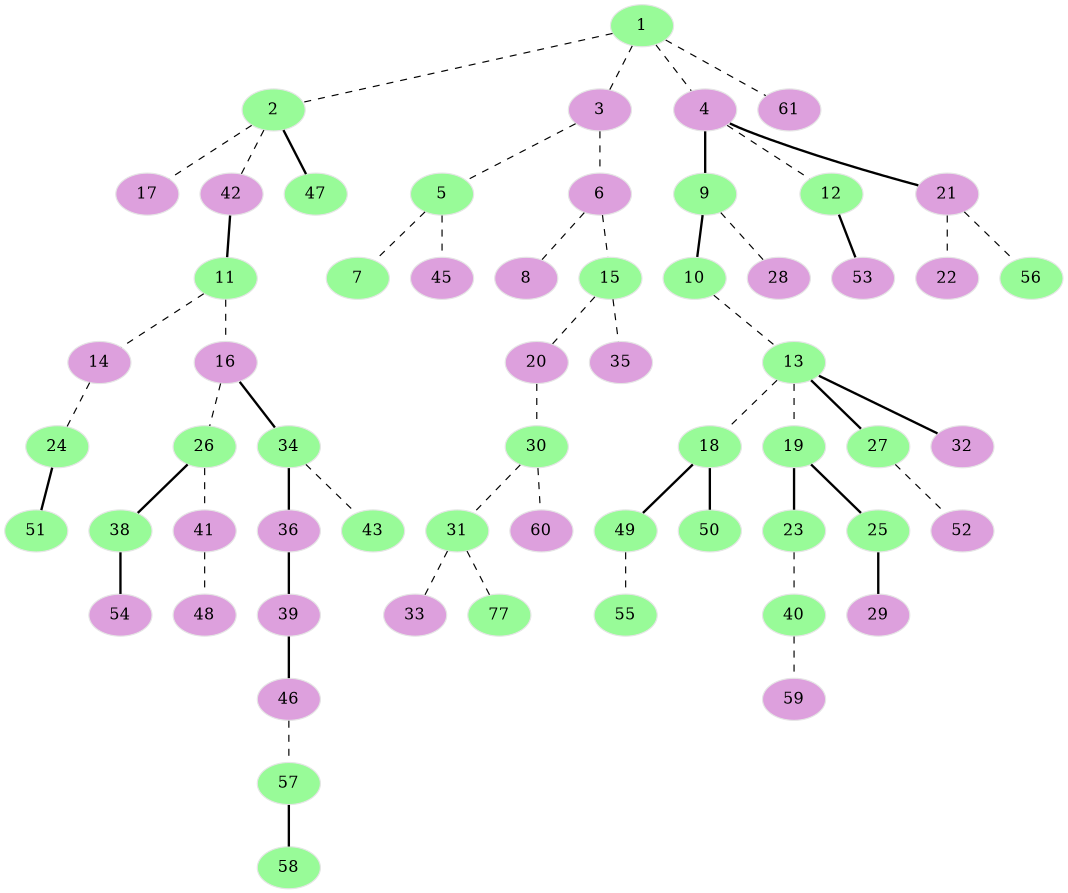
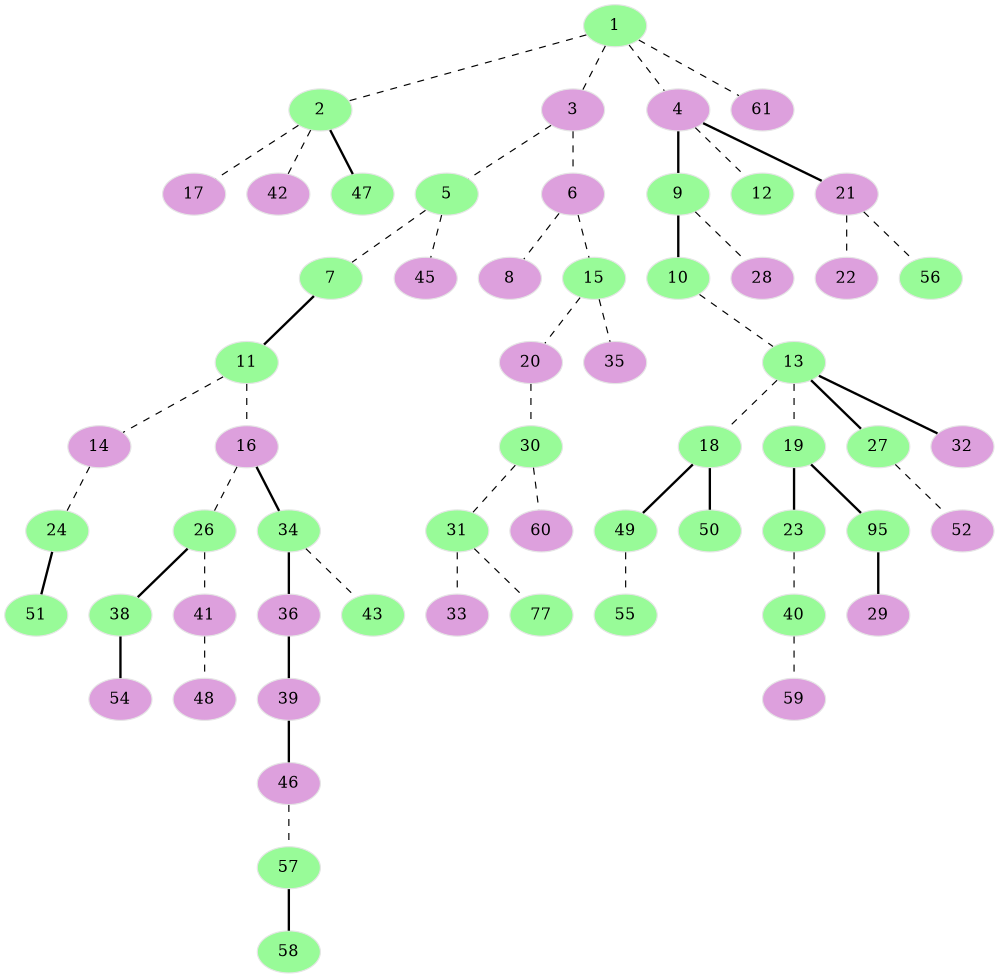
edge "42" -- "11": now "7" -- "11"
node "53": removed
node "25": label "25" -> "95"
